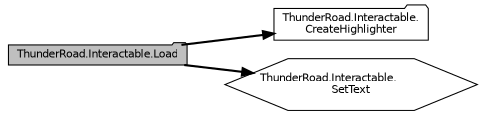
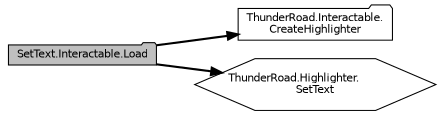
node "ThunderRoad.Interactable.Load": label "ThunderRoad.Interactable.Load" -> "SetText.Interactable.Load"
node "ThunderRoad.Interactable. SetText": label "ThunderRoad.Interactable. SetText" -> "ThunderRoad.Highlighter. SetText"
